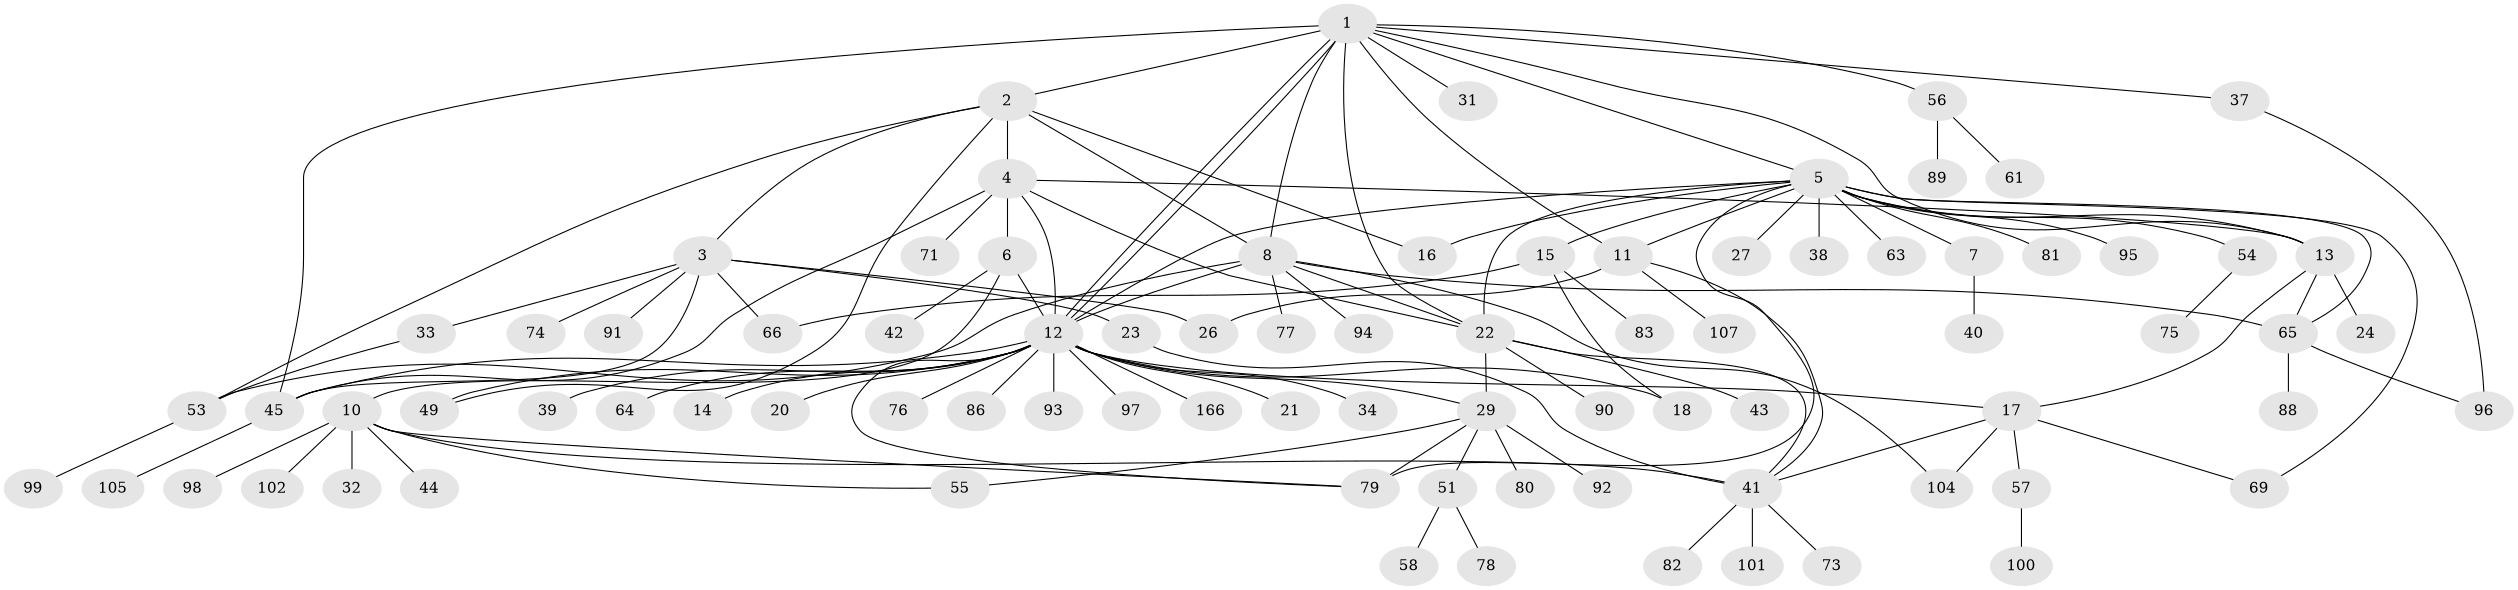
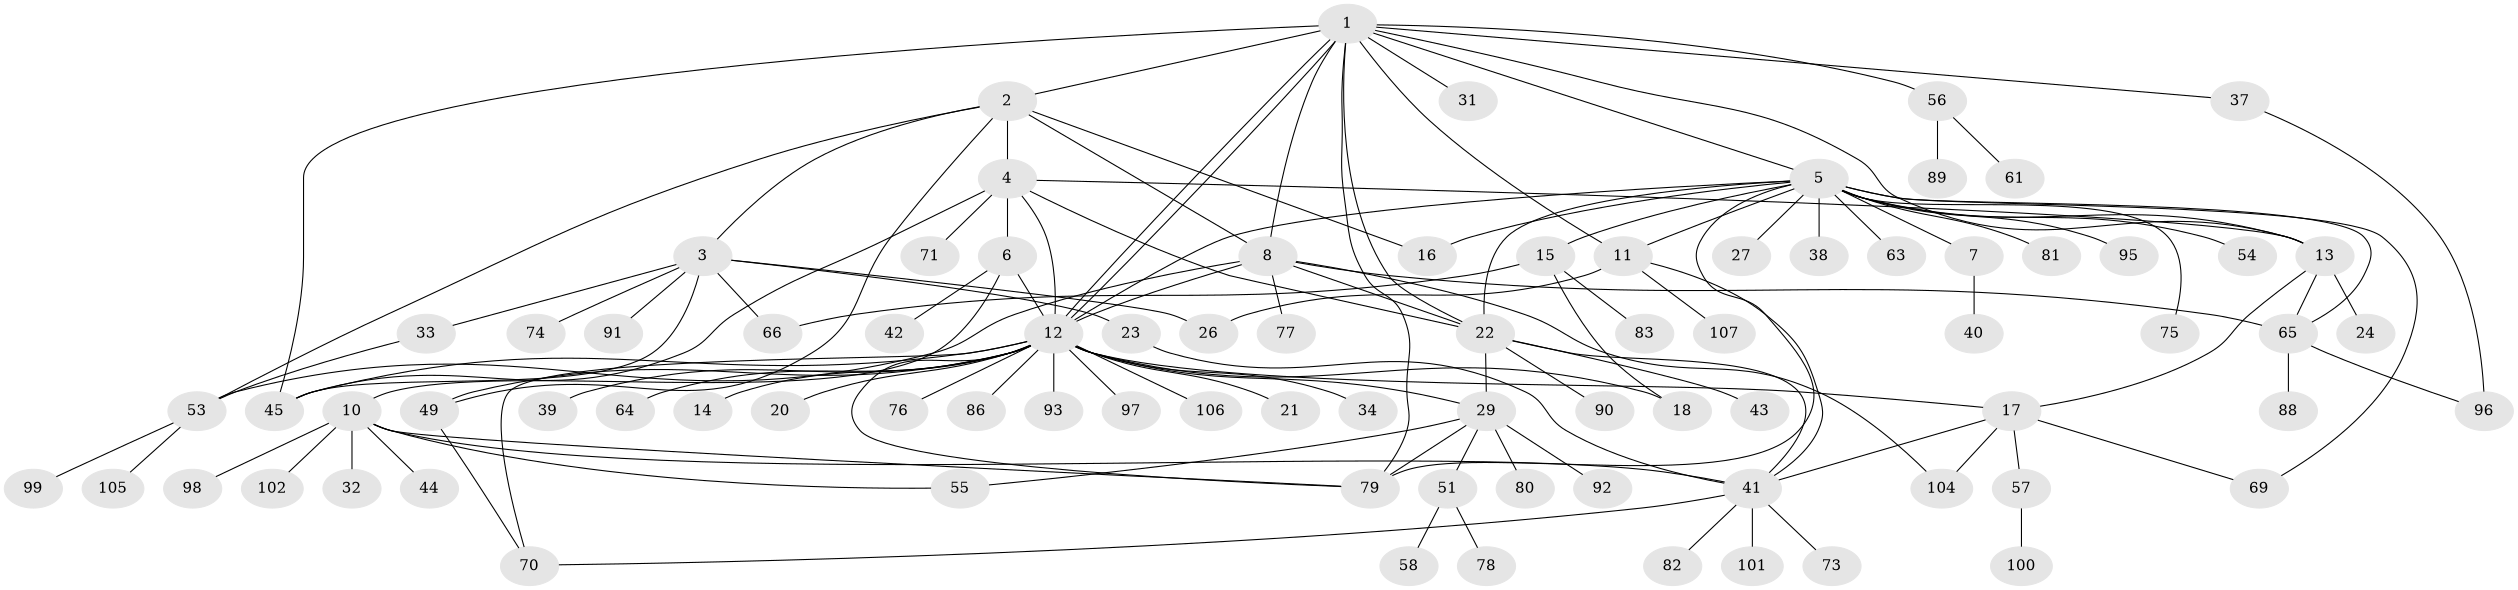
edge "1" -- "79": added
edge "54" -- "75": now "5" -- "75"
node "94": removed
node "166": label "166" -> "106"
edge "45" -- "105": now "53" -- "105"
node "70": added
